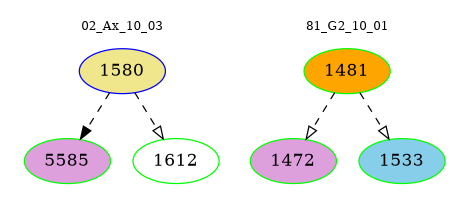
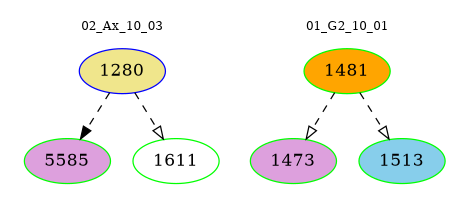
cluster "81_G2_10_01": label "81_G2_10_01" -> "01_G2_10_01"
node "1580": label "1580" -> "1280"
node "1612": label "1612" -> "1611"
node "1472": label "1472" -> "1473"
node "1533": label "1533" -> "1513"
